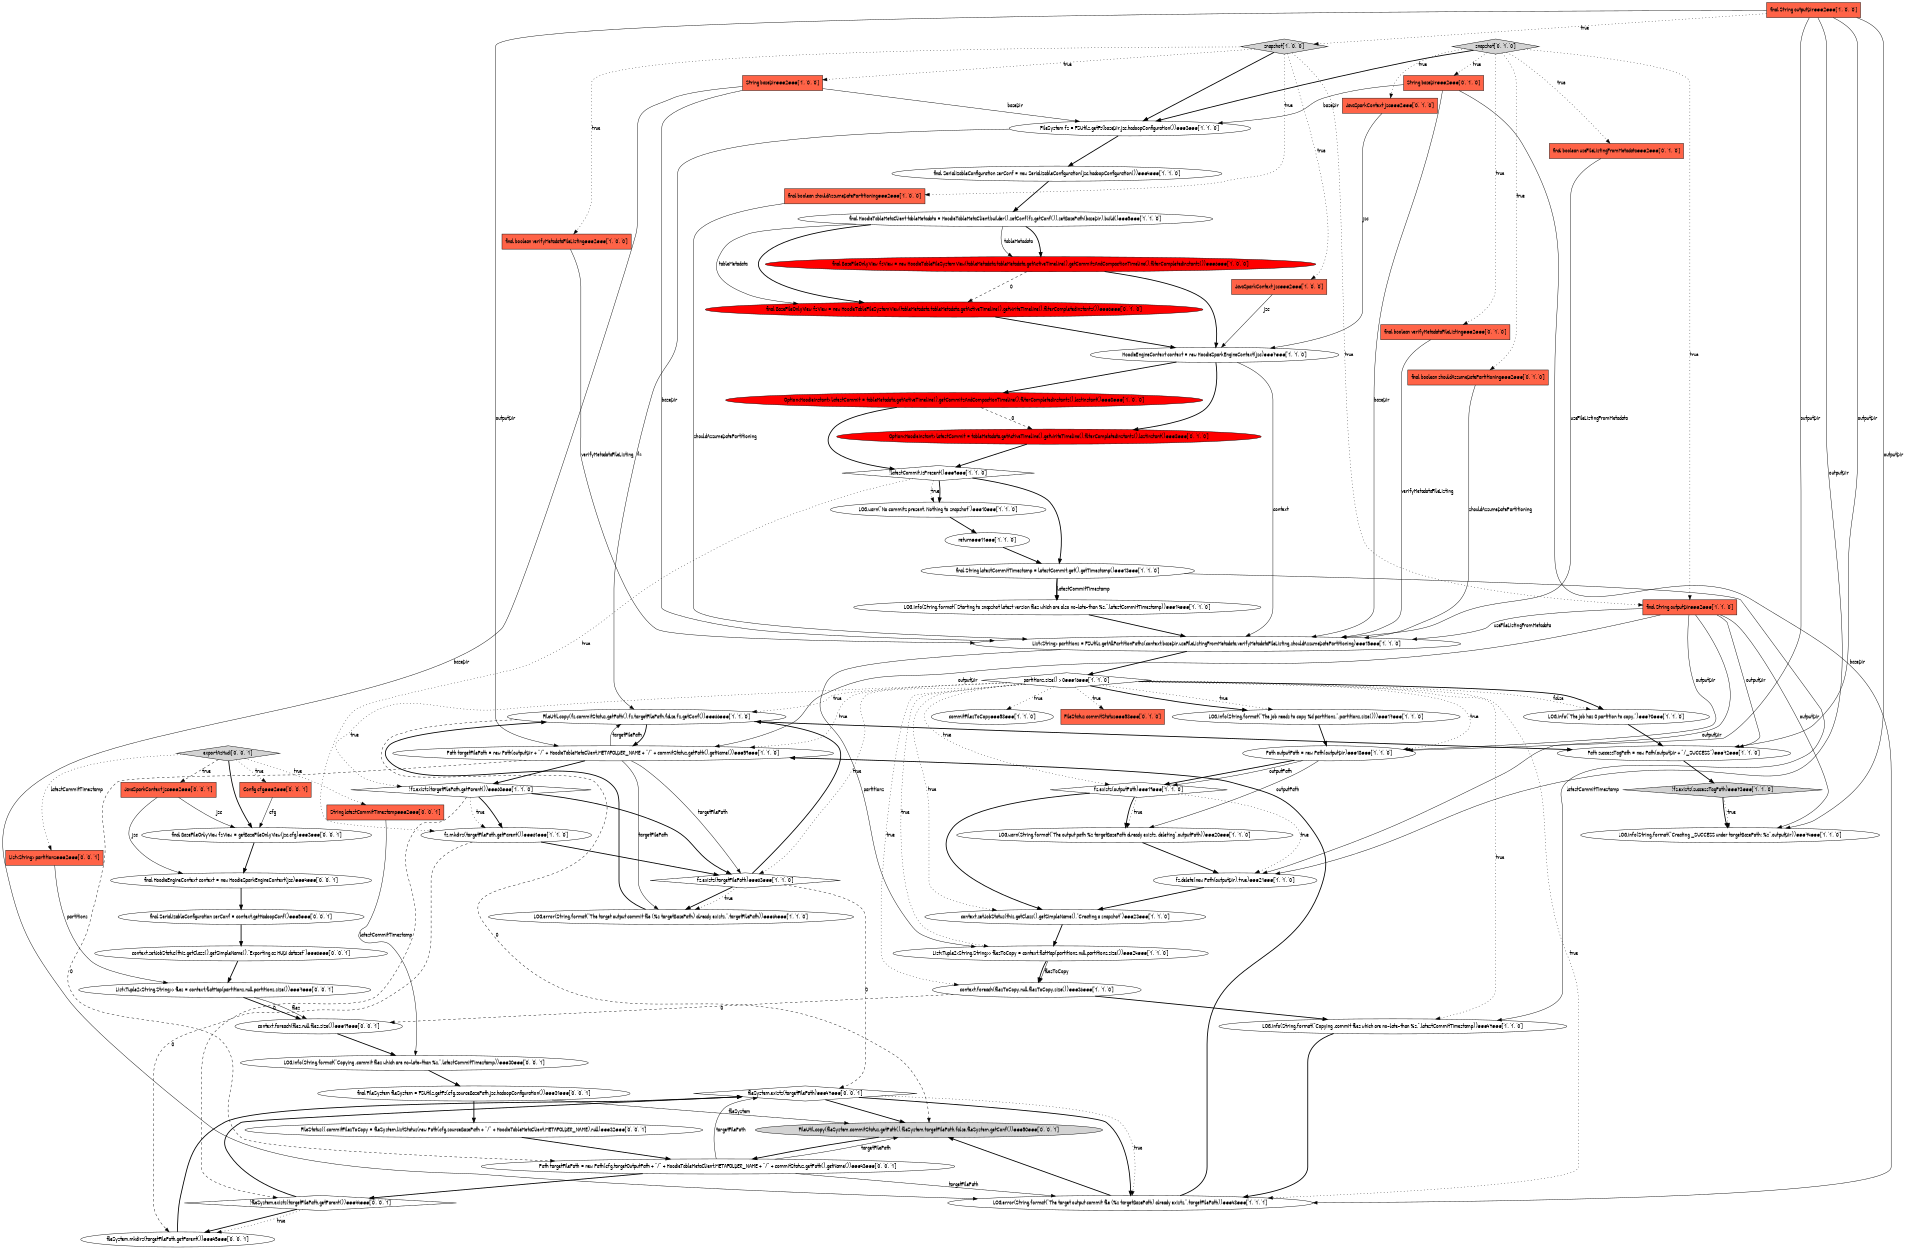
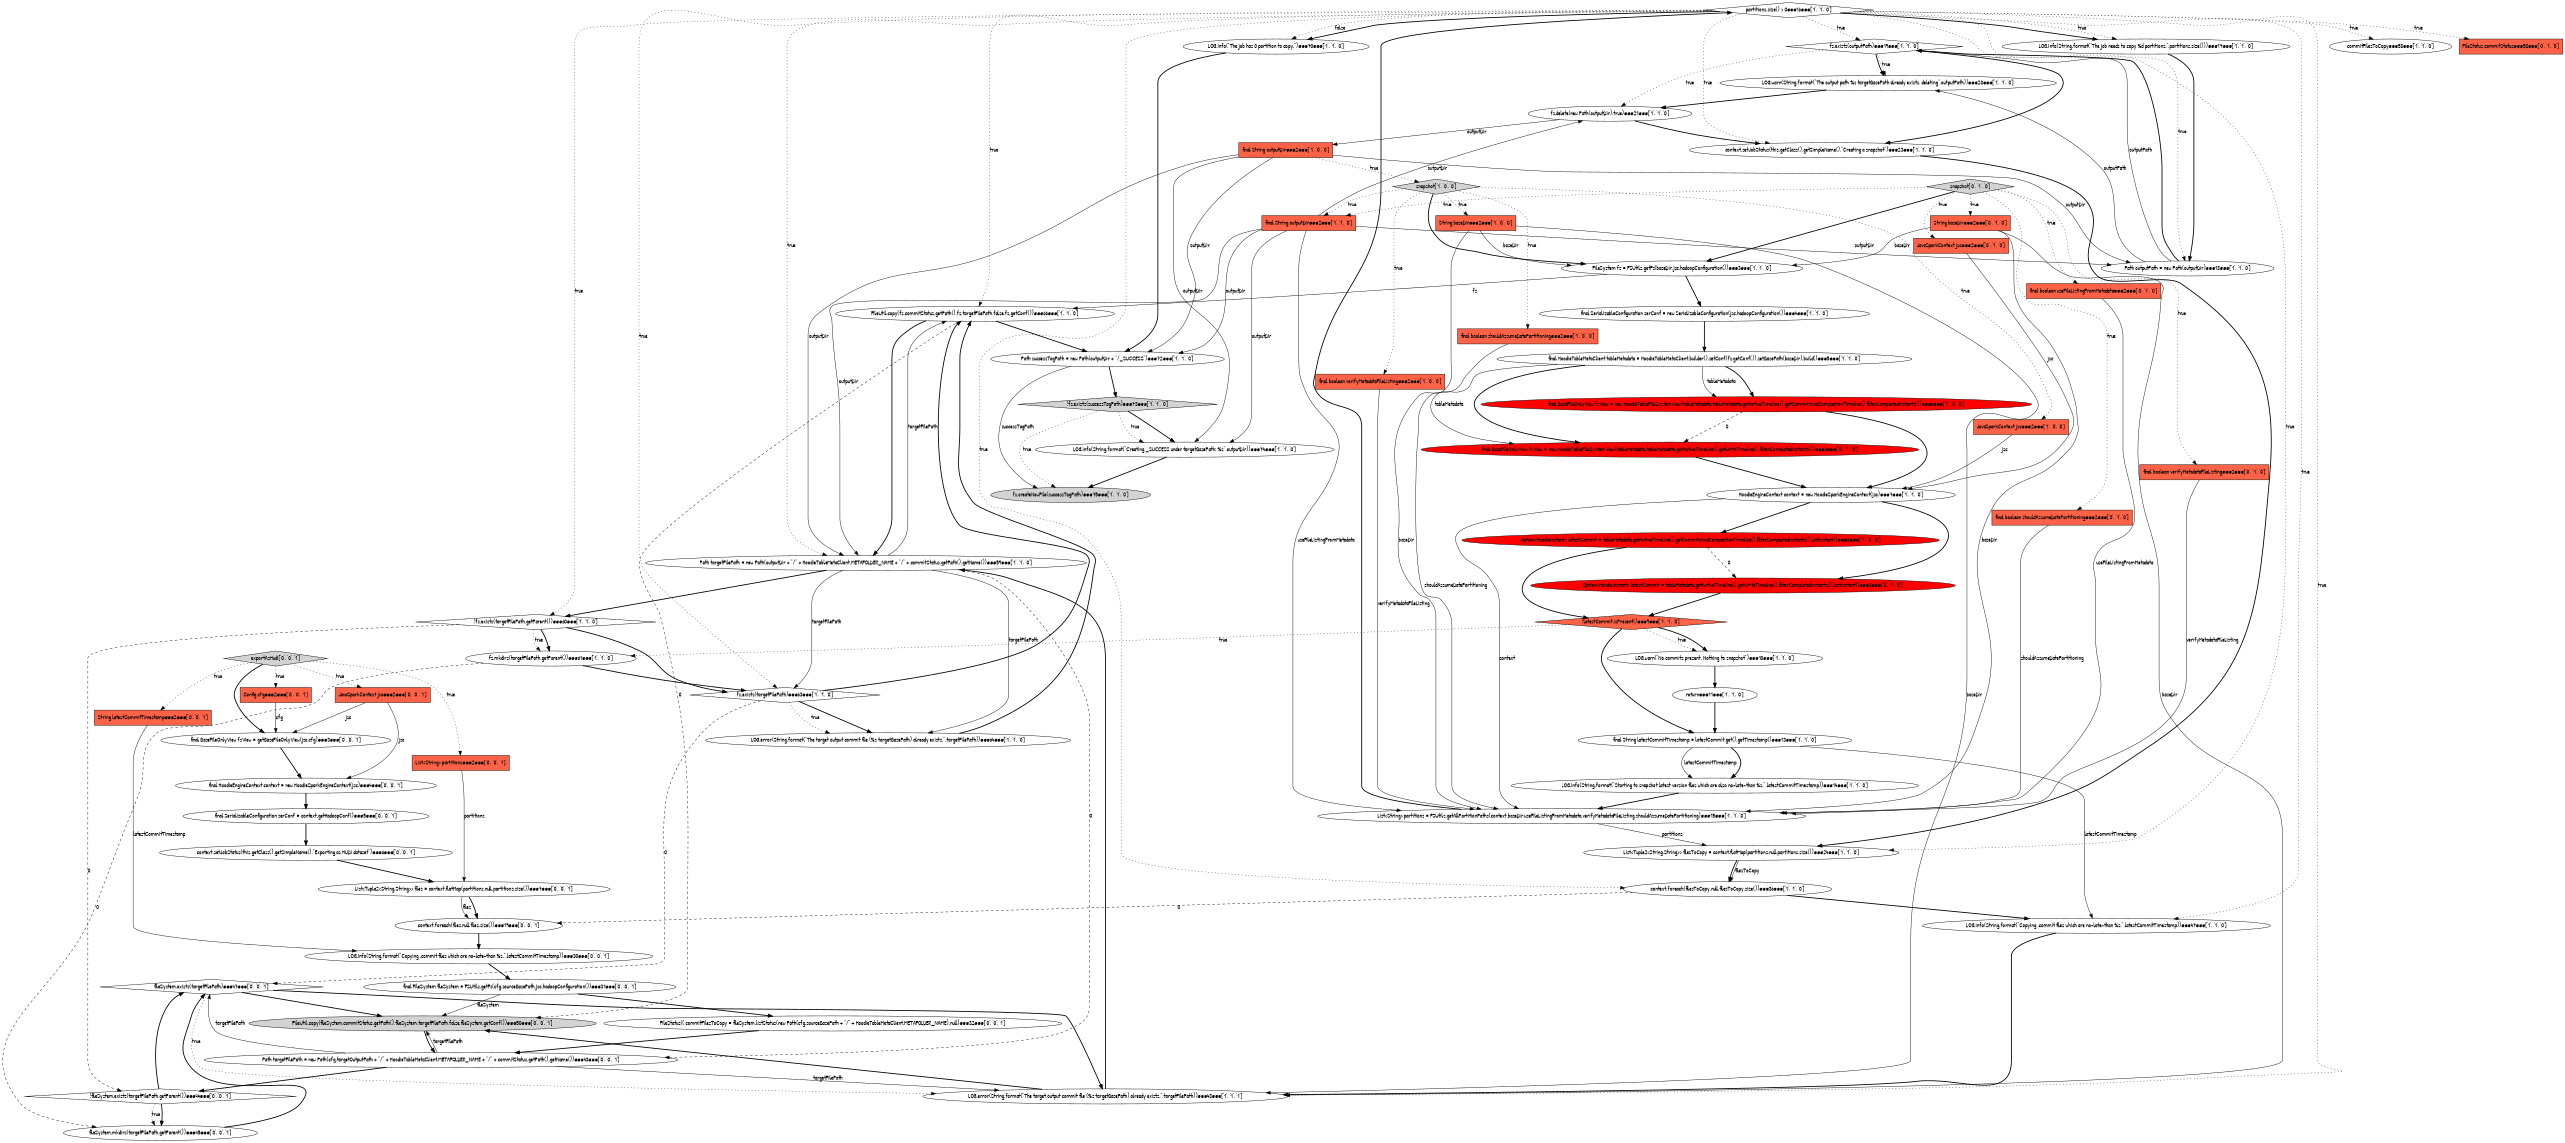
node "!latestCommit.isPresent()@@@9@@@['1', '1', '0']": fillcolor white -> tomato
node "fs.createNewFile(successTagPath)@@@75@@@['1', '1', '0']": added
edge "final String outputDir@@@2@@@['1', '0', '0']" -> "fs.delete(new Path(outputDir),true)@@@21@@@['1', '1', '0']": reversed
edge "exportAsHudi['0', '0', '1']" -> "JavaSparkContext jsc@@@2@@@['0', '0', '1']": style dashed -> dotted
edge "exportAsHudi['0', '0', '1']" -> "List<String> partitions@@@2@@@['0', '0', '1']": label "latestCommitTimestamp" -> "true"
